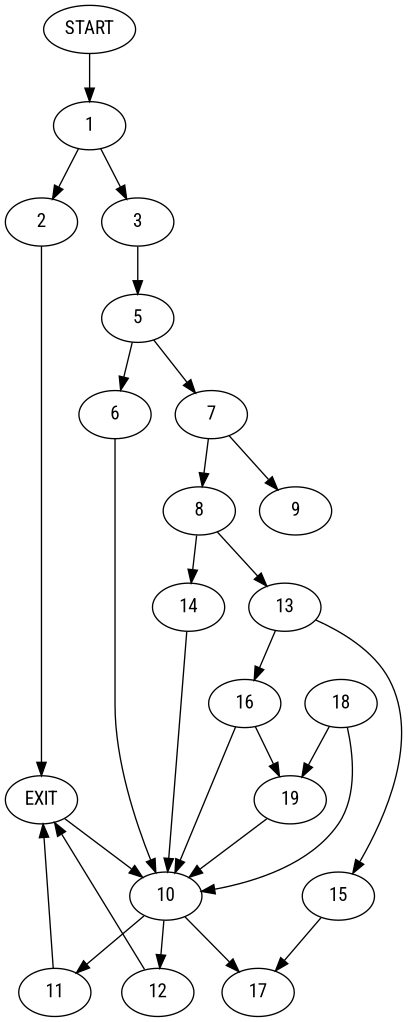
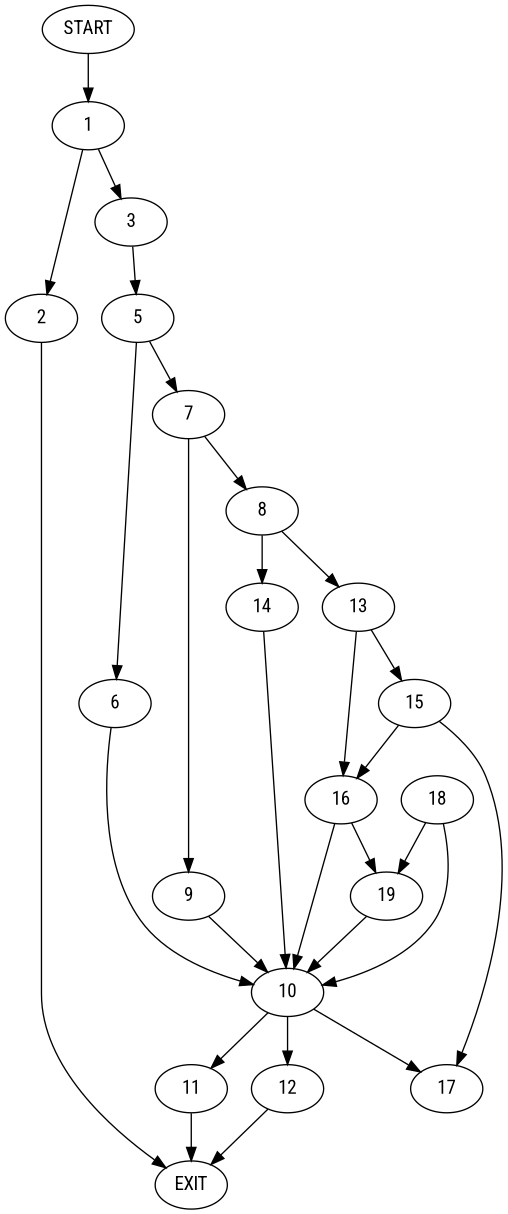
edge "15" -> "16": added
edge "EXIT" -> "10": now "9" -> "10"
